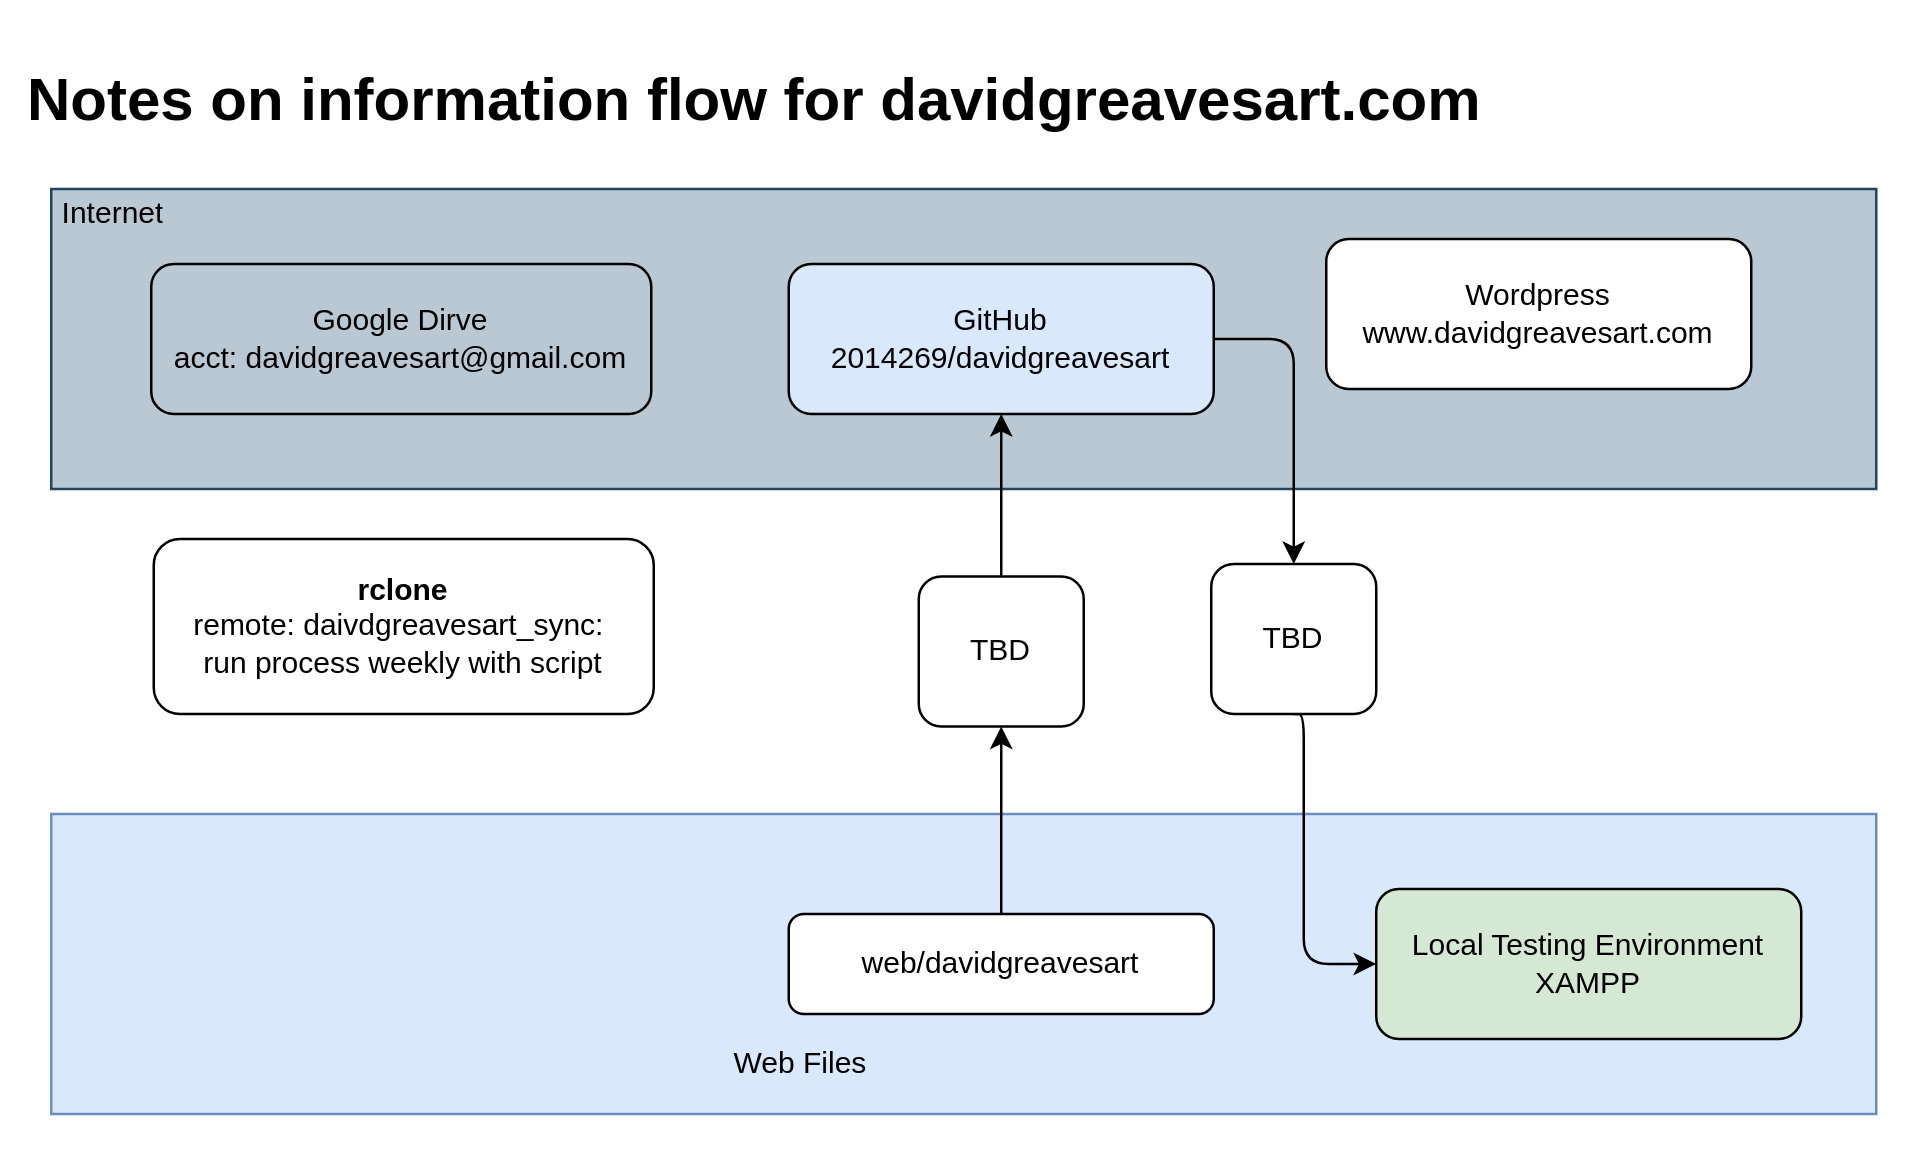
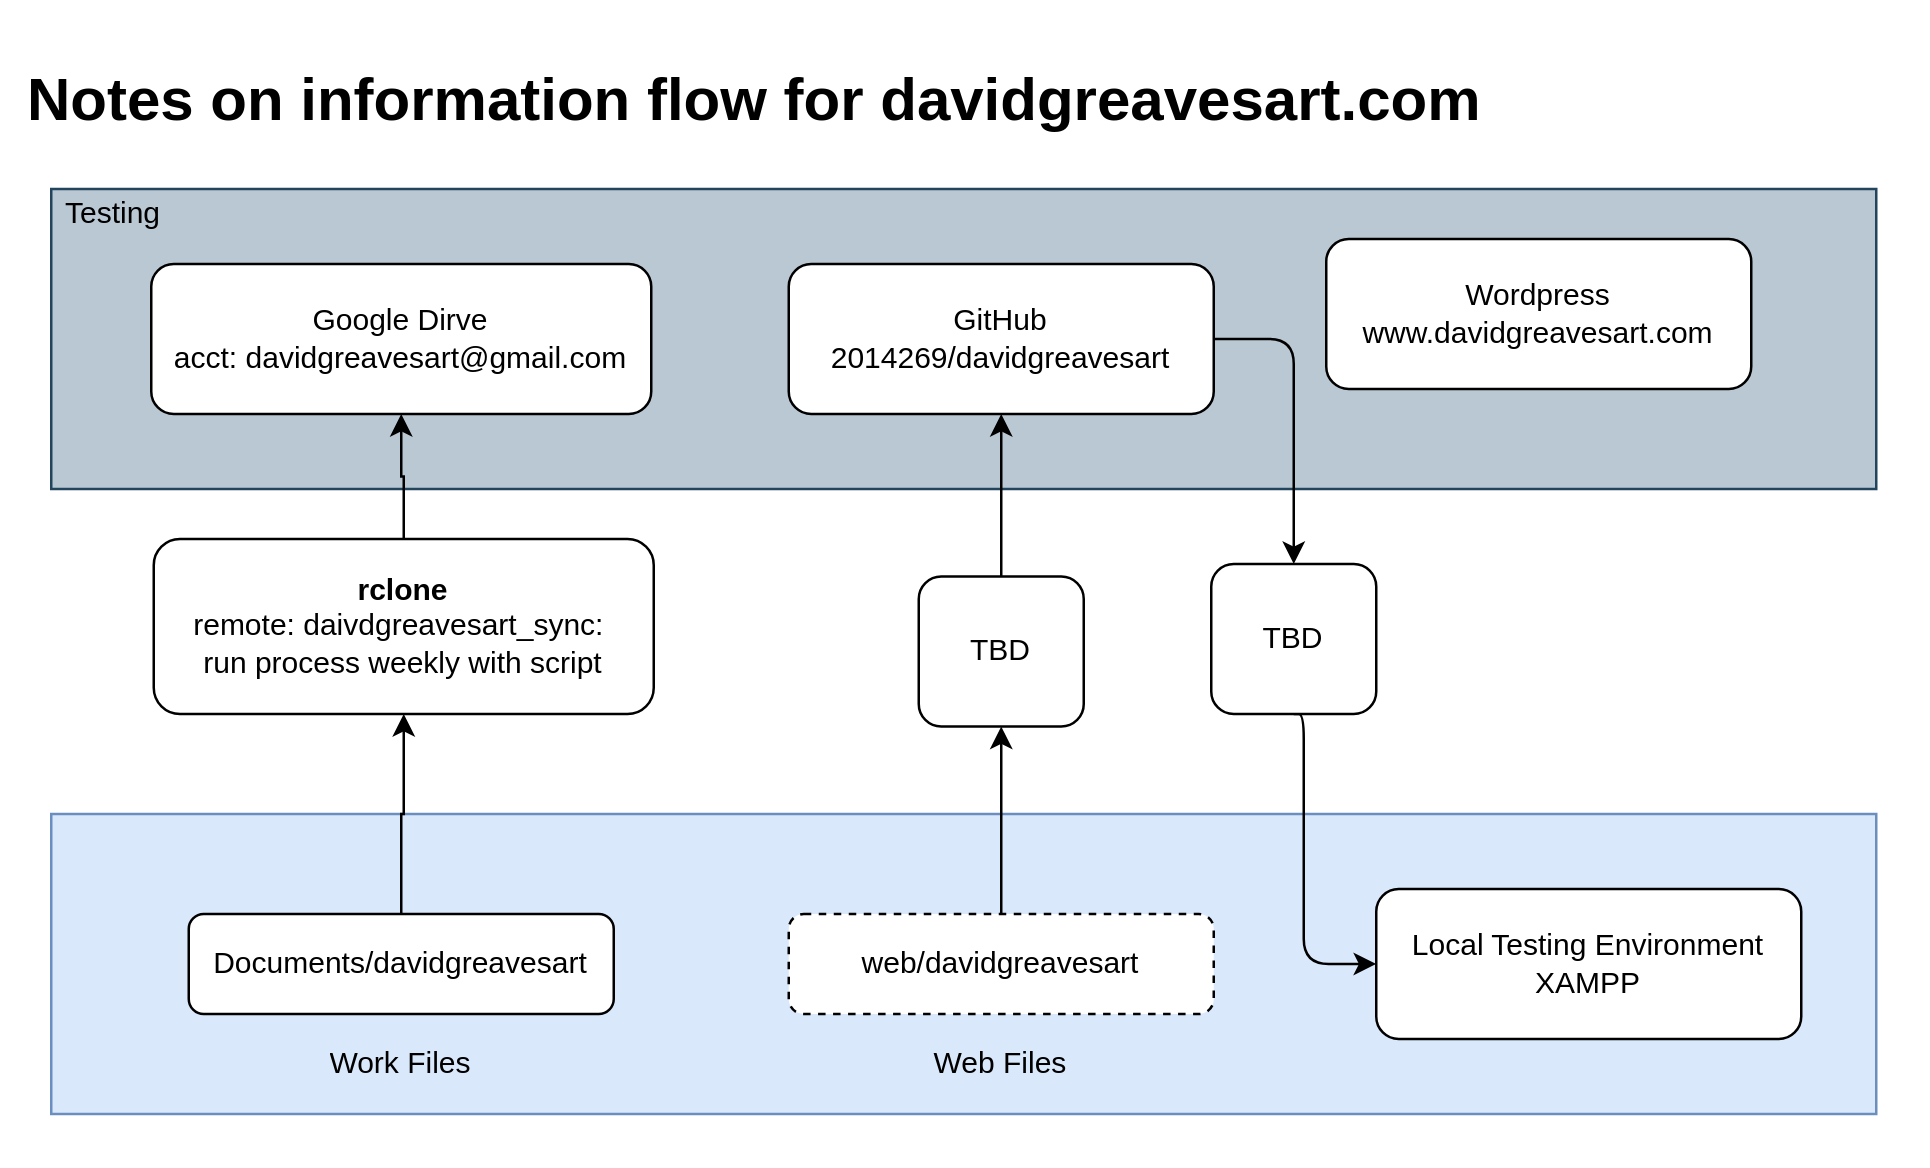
node "Internet": label "Internet" -> "Testing"
node "Google Dirve acct: davidgreavesart@gmail.com": fillcolor #bac8d3 -> #ffffff
node "GitHub 2014269/davidgreavesart": fillcolor #dae8fc -> #ffffff
edge "rclone remote: daivdgreavesart_sync: run process weekly with script" -> "Google Dirve acct: davidgreavesart@gmail.com": added
edge "Documents/davidgreavesart" -> "rclone remote: daivdgreavesart_sync: run process weekly with script": added
node "Documents/davidgreavesart": added
node "web/davidgreavesart": style solid -> dashed
node "Local Testing Environment XAMPP": fillcolor #d5e8d4 -> #ffffff
node "Work Files": added
node "Web Files": moved (801, 1064) -> (1001, 1064)
